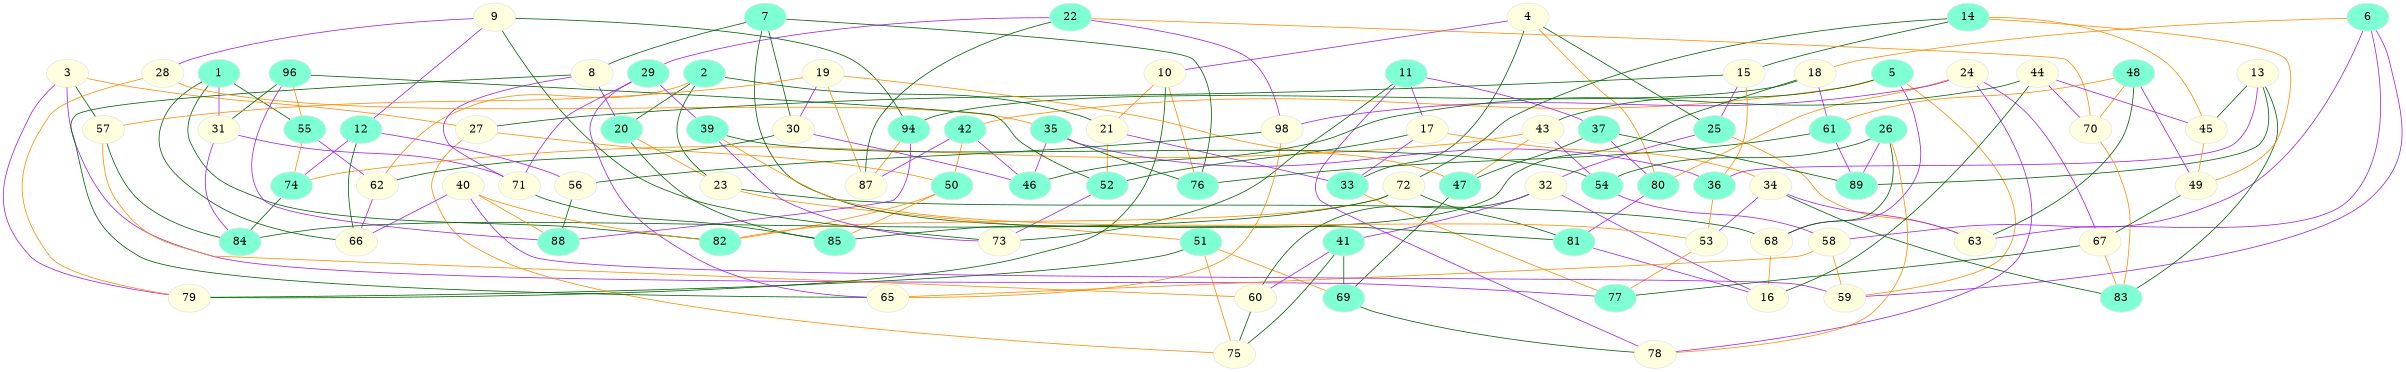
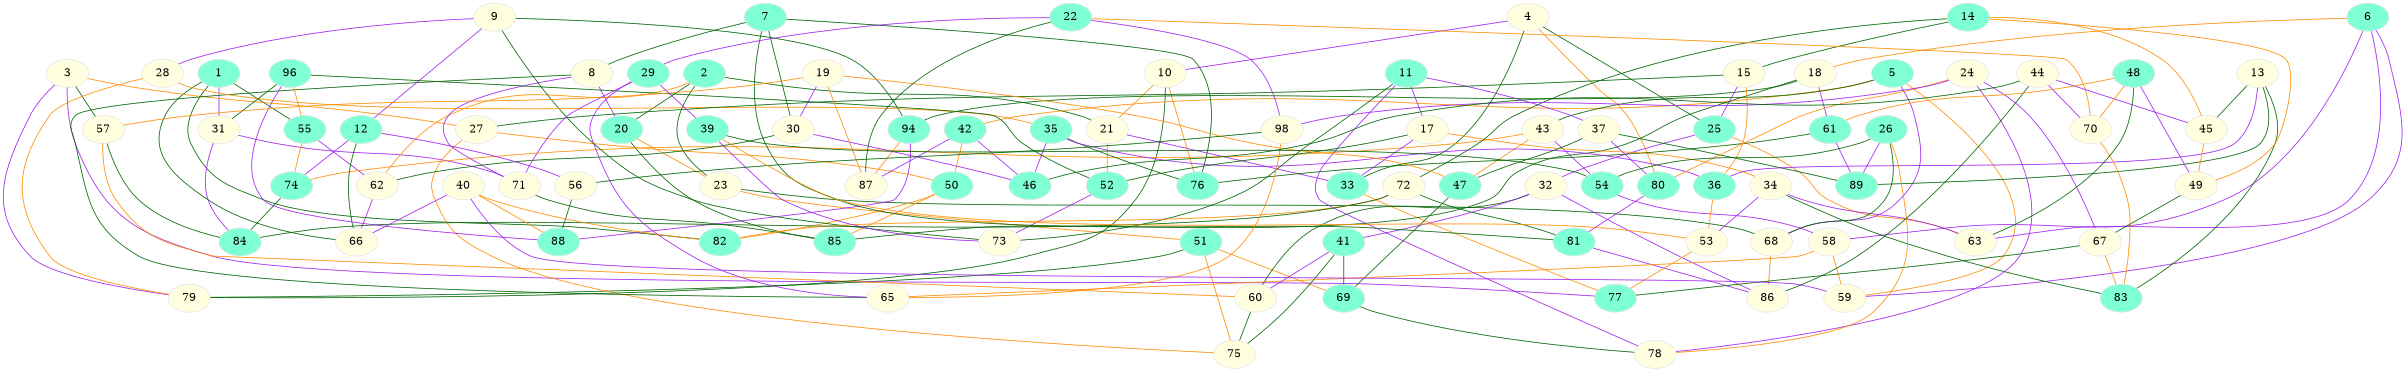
node "37": fillcolor aquamarine -> lightyellow
node "16": label "16" -> "86"
